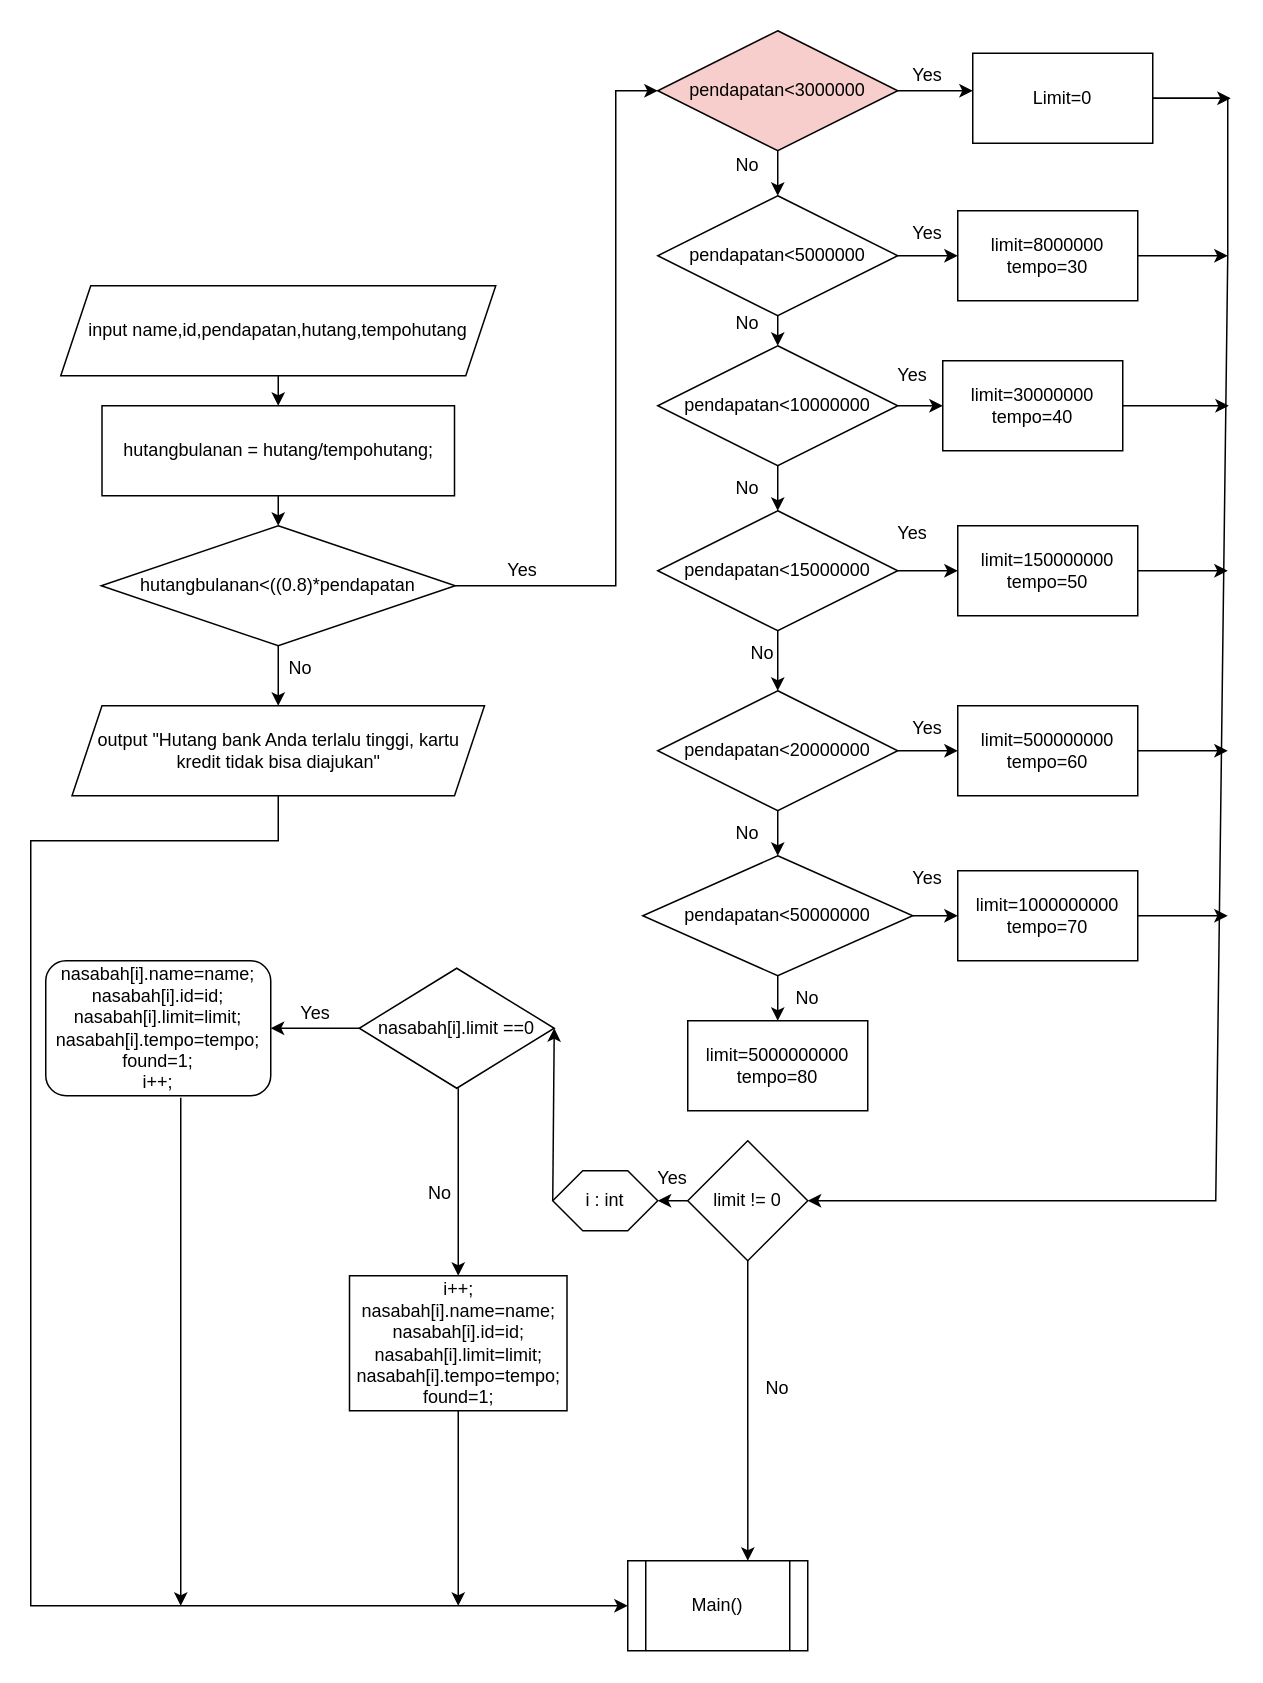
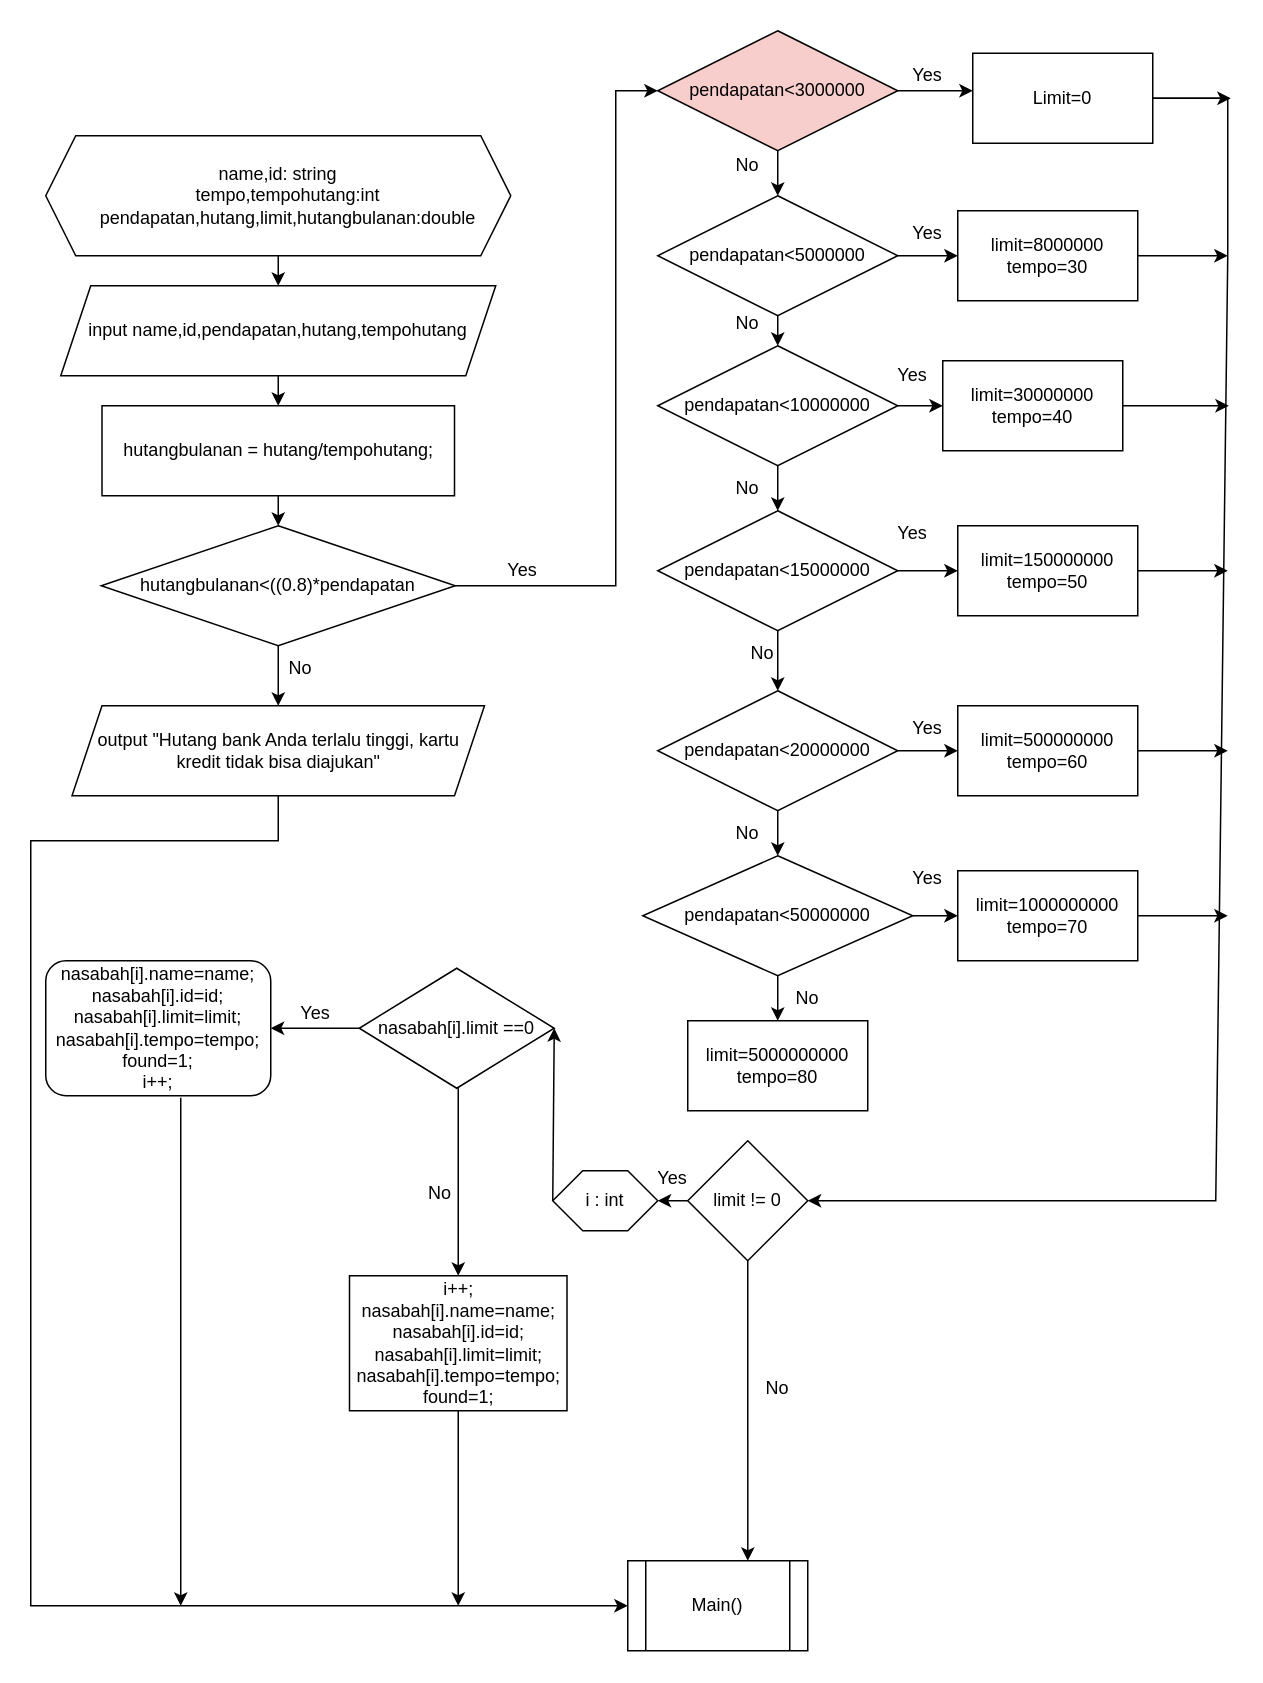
node "name,id: string tempo,tempohutang:int pendapatan,hutang,limit,hutangbulanan:double": added
edge "name,id: string tempo,tempohutang:int pendapatan,hutang,limit,hutangbulanan:double" -> "input name,id,pendapatan,hutang,tempohutang": added
